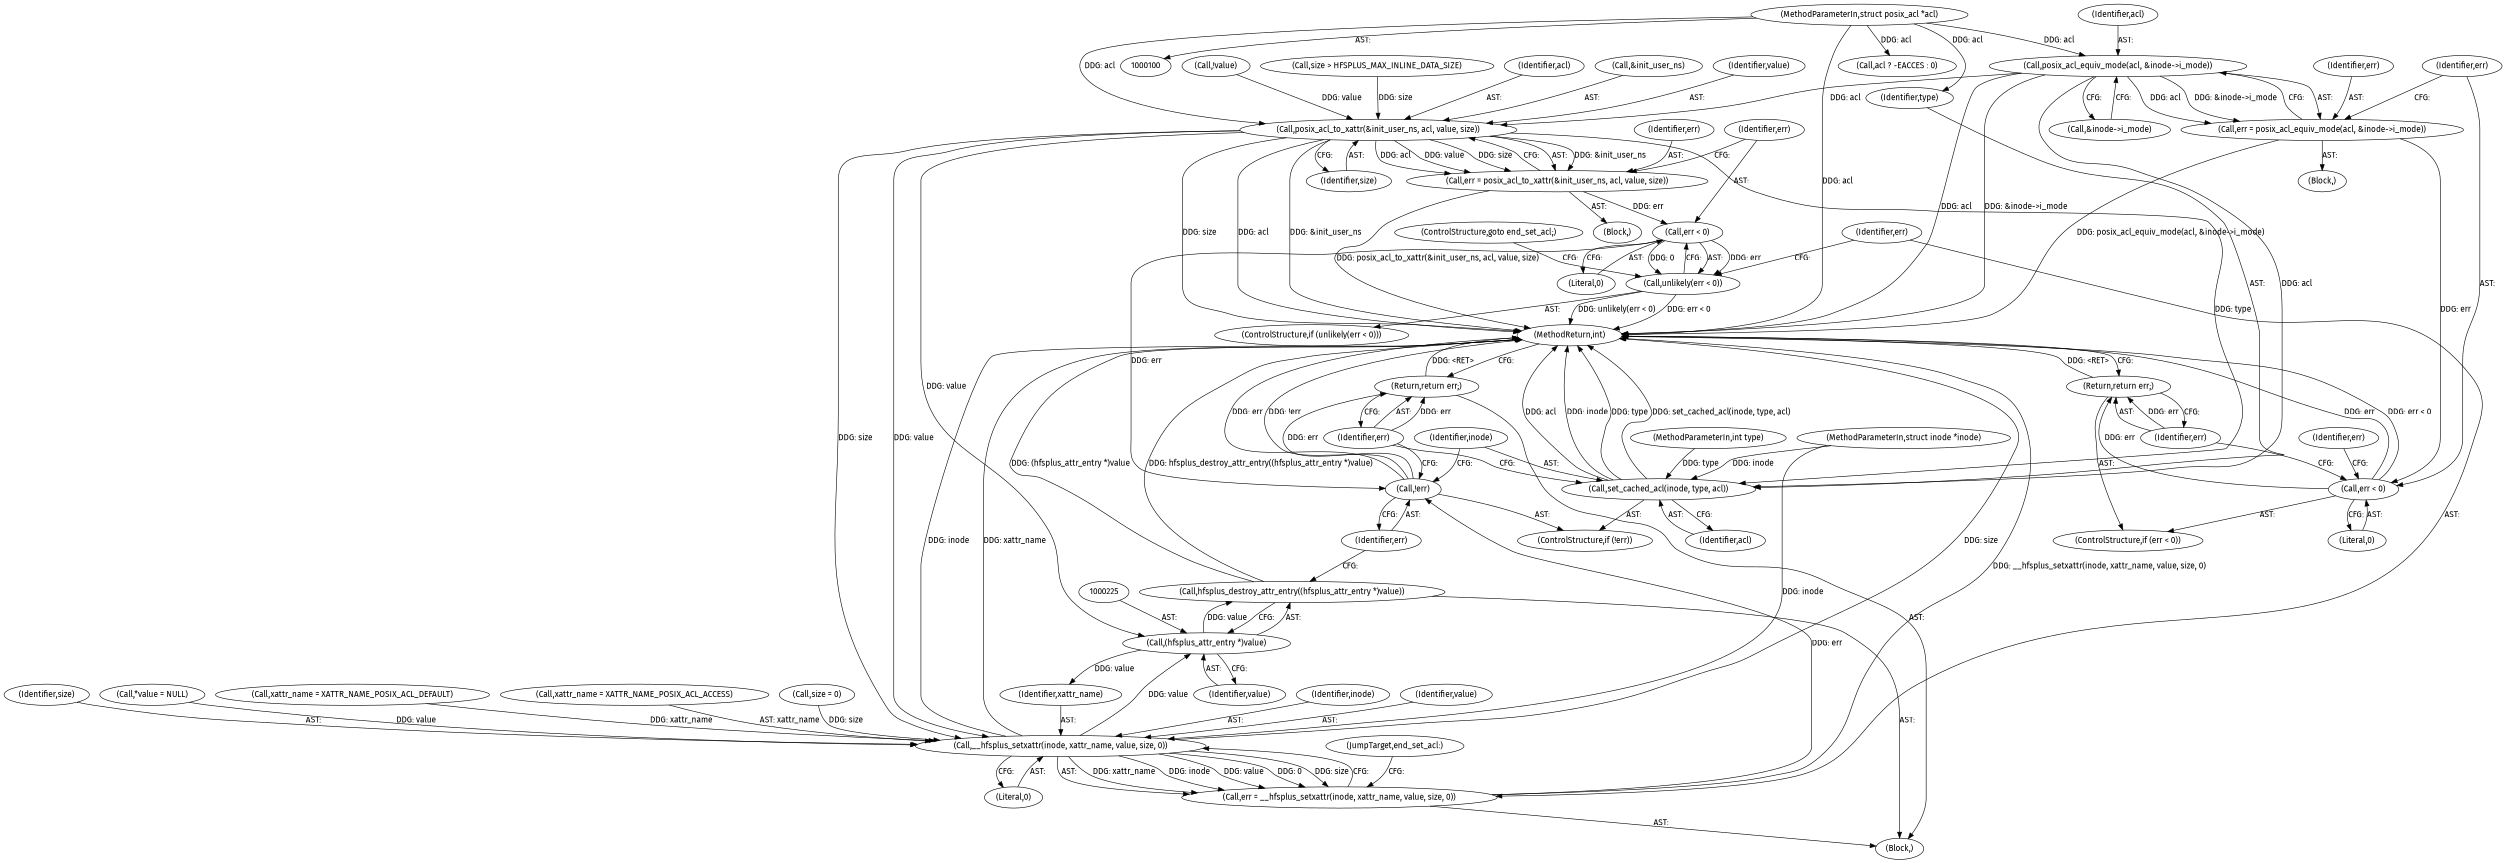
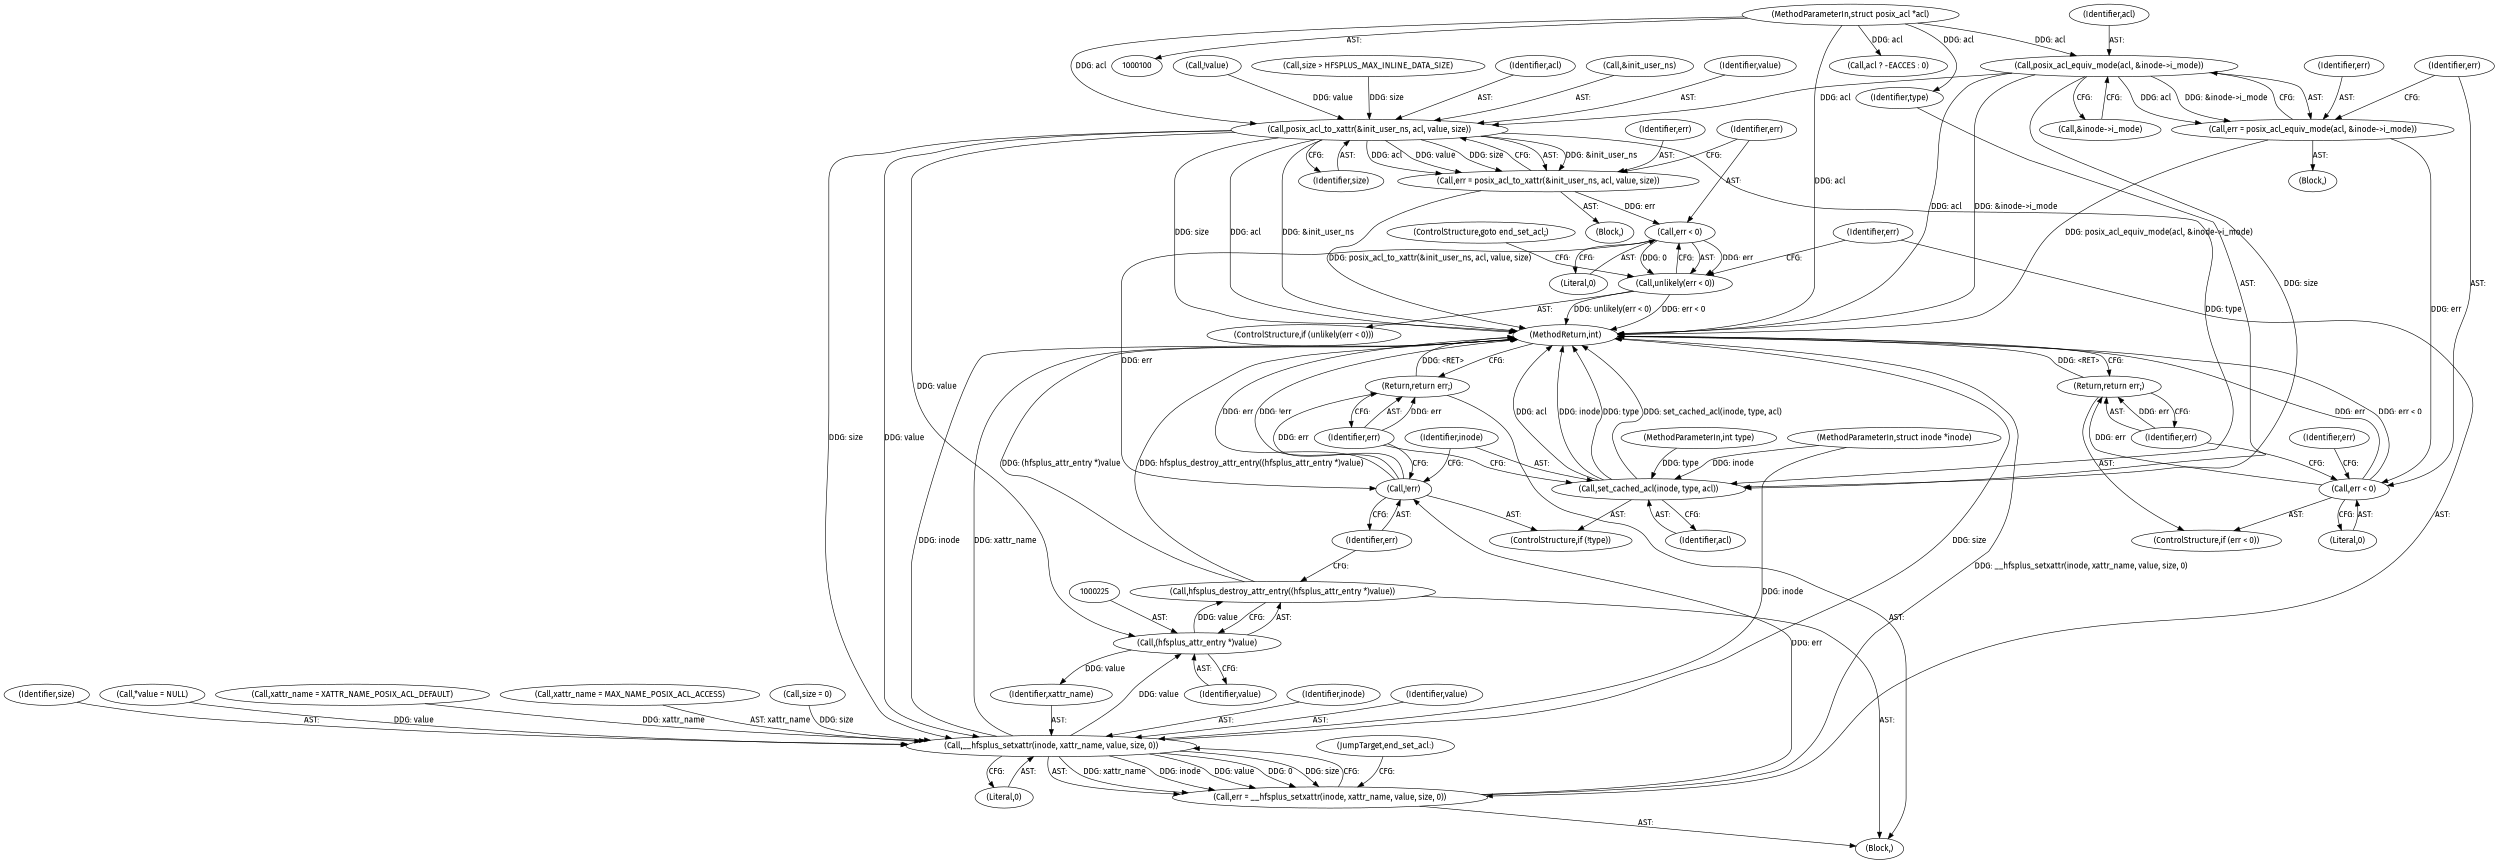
edge "(Call,posix_acl_equiv_mode(acl, &inode->i_mode))" -> "(Call,set_cached_acl(inode, type, acl))": label "DDG: acl" -> "DDG: size"
node "(ControlStructure,if (!err))": label "(ControlStructure,if (!err))" -> "(ControlStructure,if (!type))"
node "(Call,xattr_name = XATTR_NAME_POSIX_ACL_ACCESS)": label "(Call,xattr_name = XATTR_NAME_POSIX_ACL_ACCESS)" -> "(Call,xattr_name = MAX_NAME_POSIX_ACL_ACCESS)"
